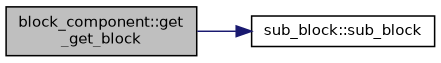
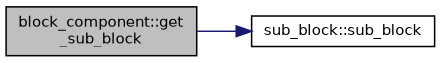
node "block_component::get _get_block": label "block_component::get _get_block" -> "block_component::get _sub_block"
